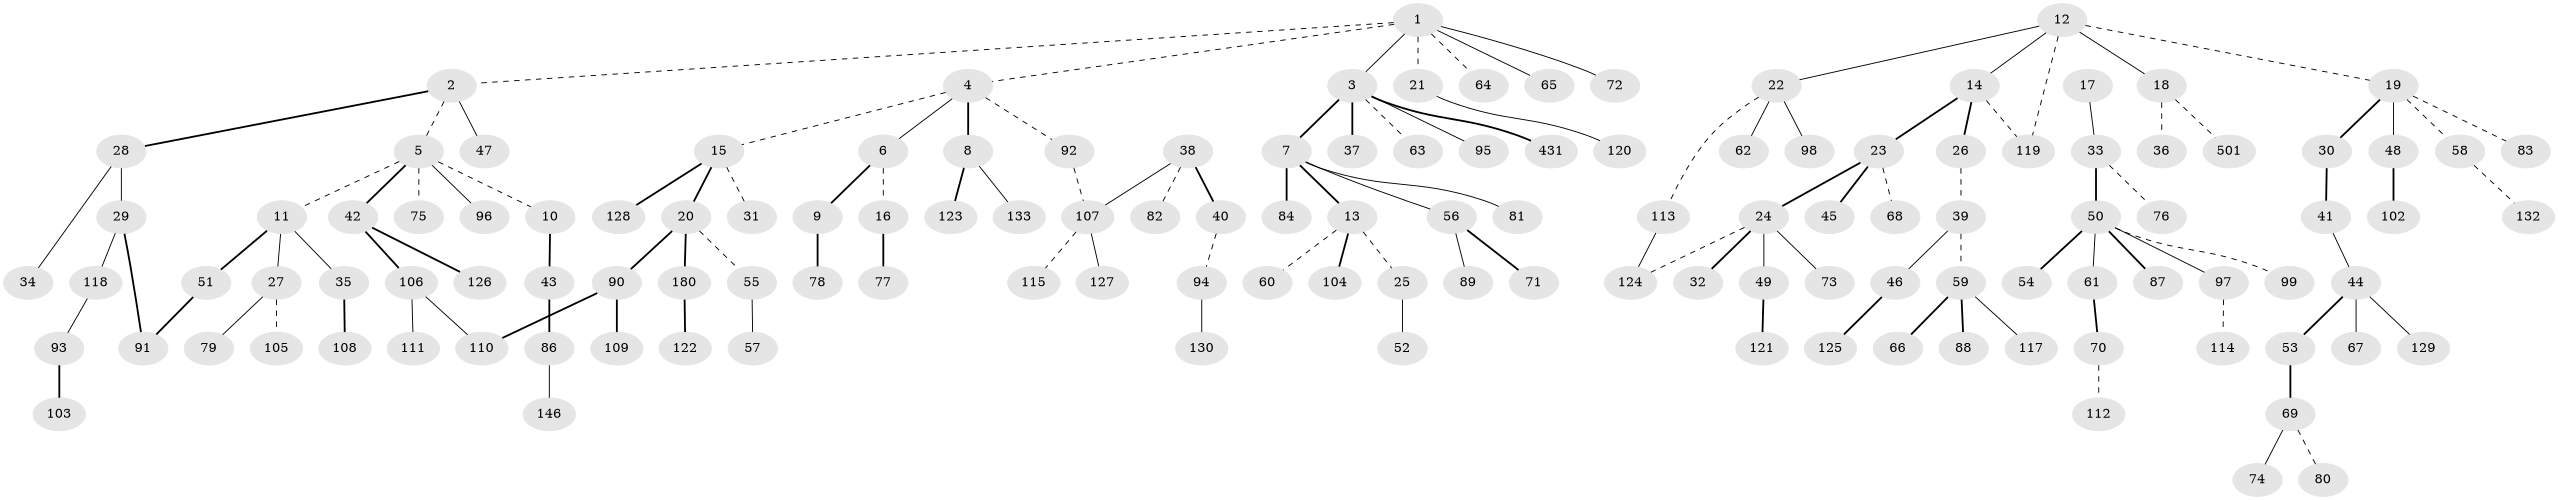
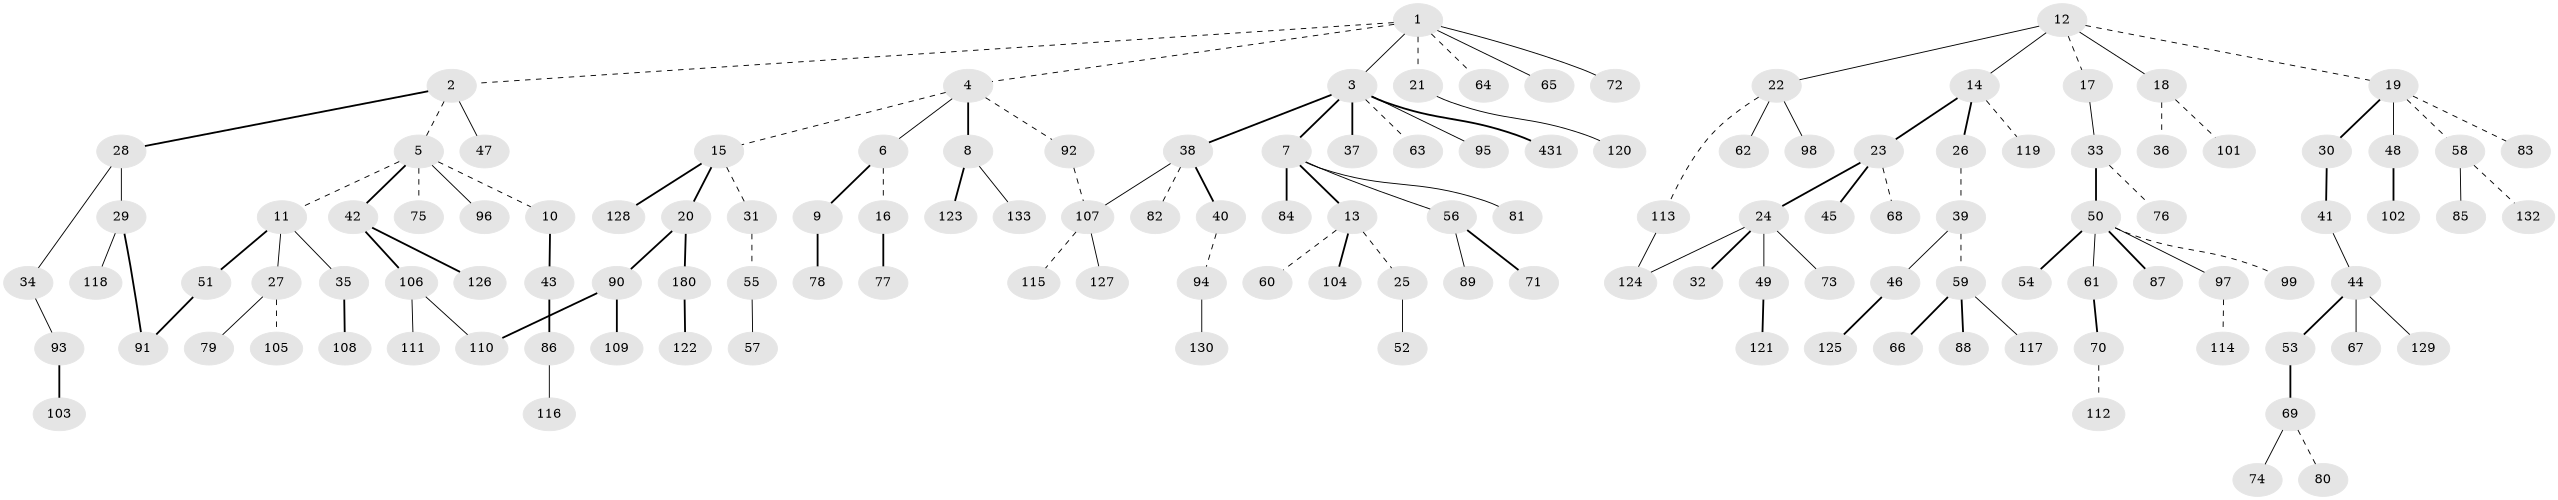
edge "12" -- "119": now "12" -- "17"
edge "3" -- "38": added
node "501": label "501" -> "101"
node "85": added
edge "20" -- "55": now "31" -- "55"
edge "24" -- "124": style dashed -> solid
edge "118" -- "93": now "34" -- "93"
node "146": label "146" -> "116"
